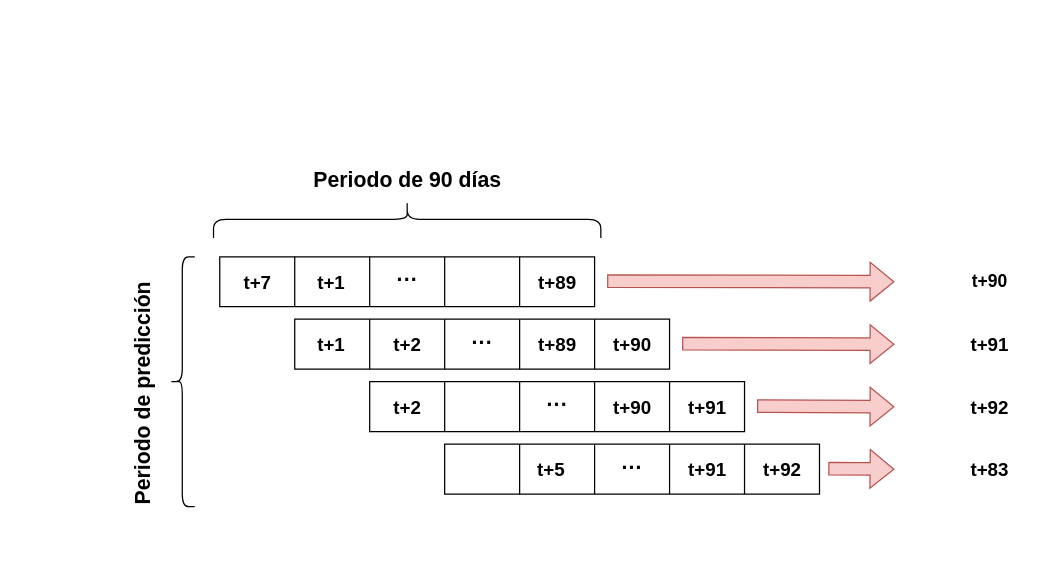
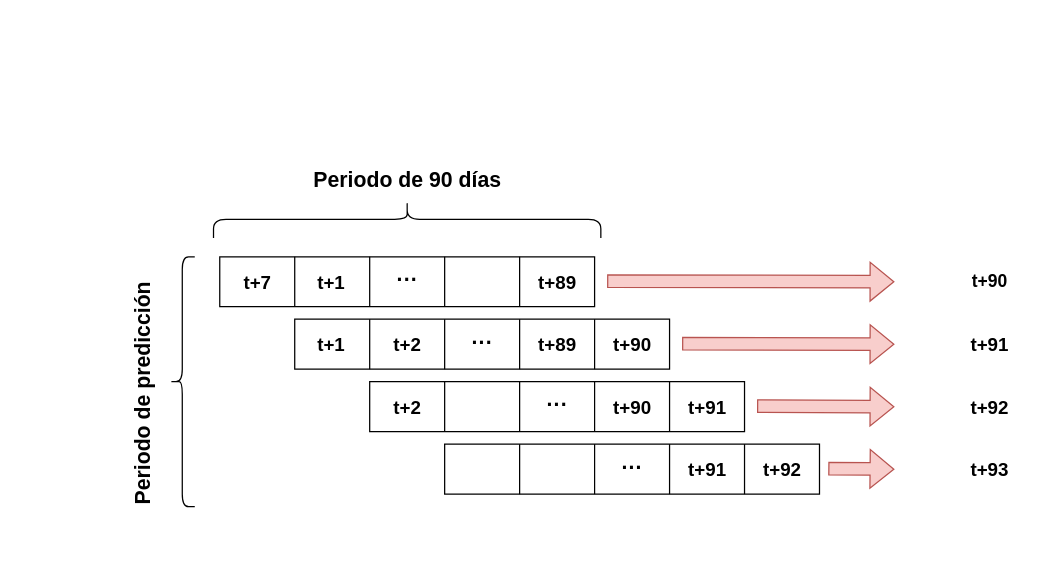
node "t+5": removed
node "t+83": label "t+83" -> "t+93"
